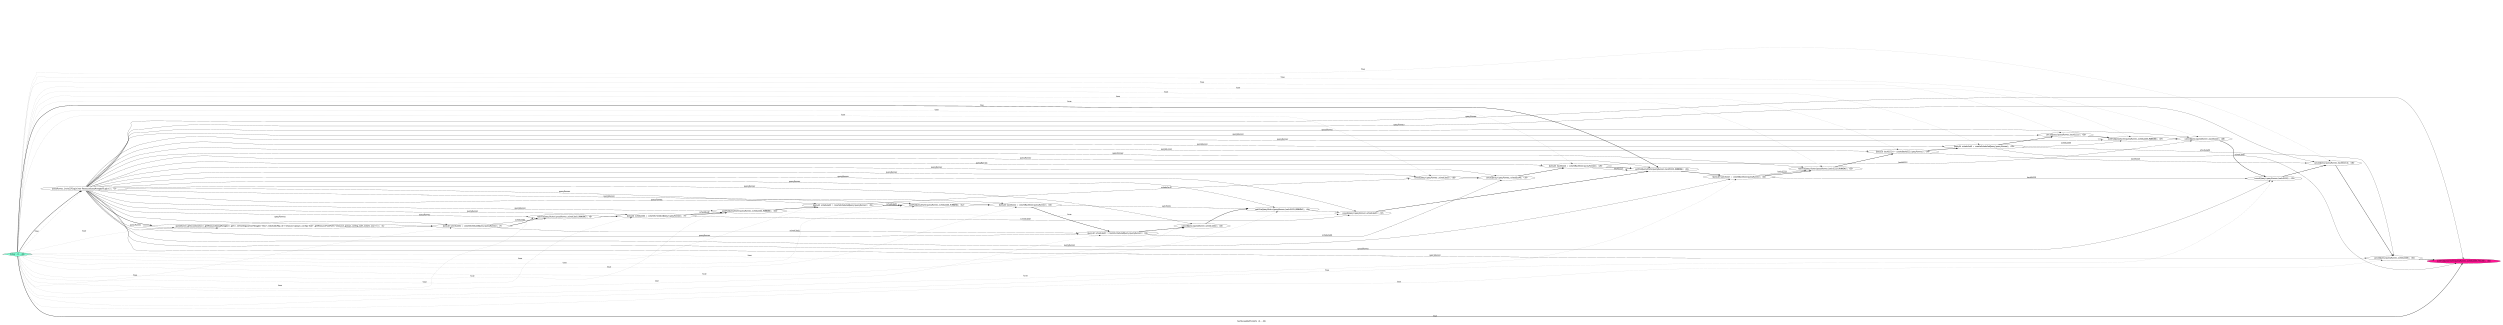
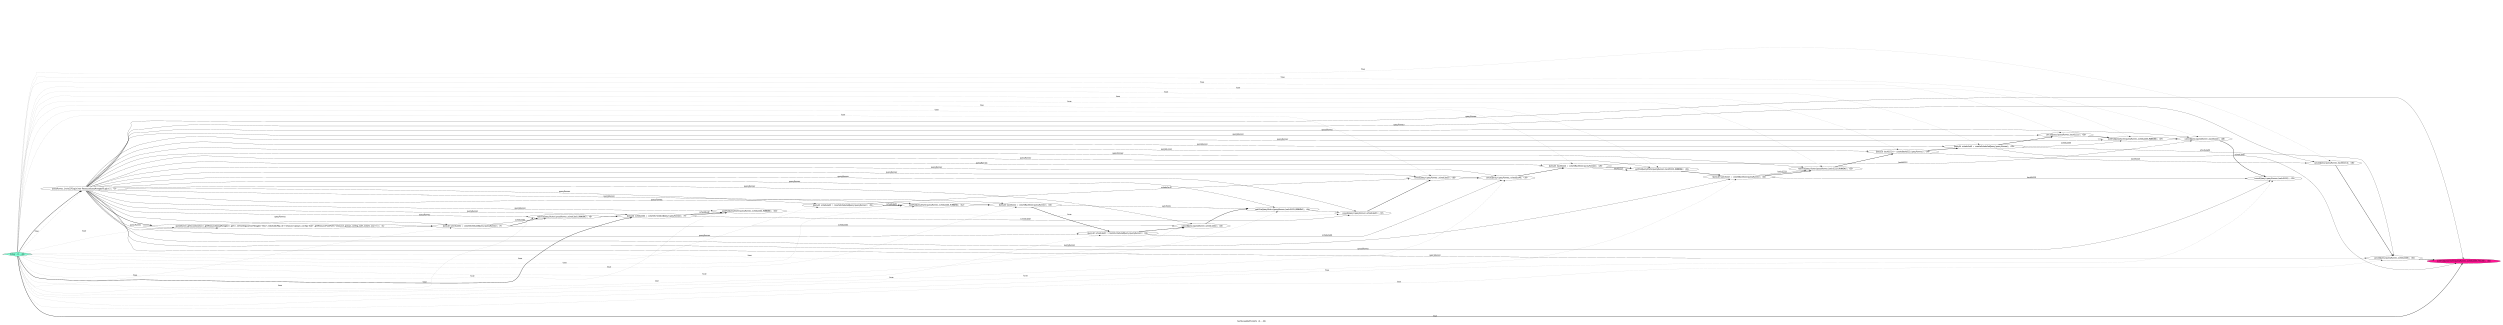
edge "Enter <3...33>" -> "waitForQueryState(queryRunner,backfill2,RUNNING); <21>": style bold -> dotted
edge "cancelQuery(queryRunner,backfill3); <29>" -> "cancelQuery(queryRunner,backfill4); <30>": removed
edge "cancelQuery(queryRunner,scheduled2); <17>" -> "waitForQueryState(queryRunner,backfill2,RUNNING); <21>": now "cancelQuery(queryRunner,scheduled2); <17>" -> "cancelQuery(queryRunner,scheduled3); <18>"
edge "waitForQueryState(queryRunner,scheduled2,RUNNING); <10>" -> "QueryId scheduled3 = createScheduledQuery(queryRunner); <11>": removed
edge "QueryId scheduled1 = createScheduledQuery(queryRunner); <7>" -> "QueryId scheduled4 = createScheduledQuery(queryRunner); <14>": now "QueryId scheduled1 = createScheduledQuery(queryRunner); <7>" -> "cancelQuery(queryRunner,scheduled1); <15>"
edge "Enter <3...33>" -> "QueryId scheduled2 = createScheduledQuery(queryRunner); <9>": style dotted -> bold
edge "Enter <3...33>" -> "cancelQuery(queryRunner,scheduled4); <19>": added, label "true"
